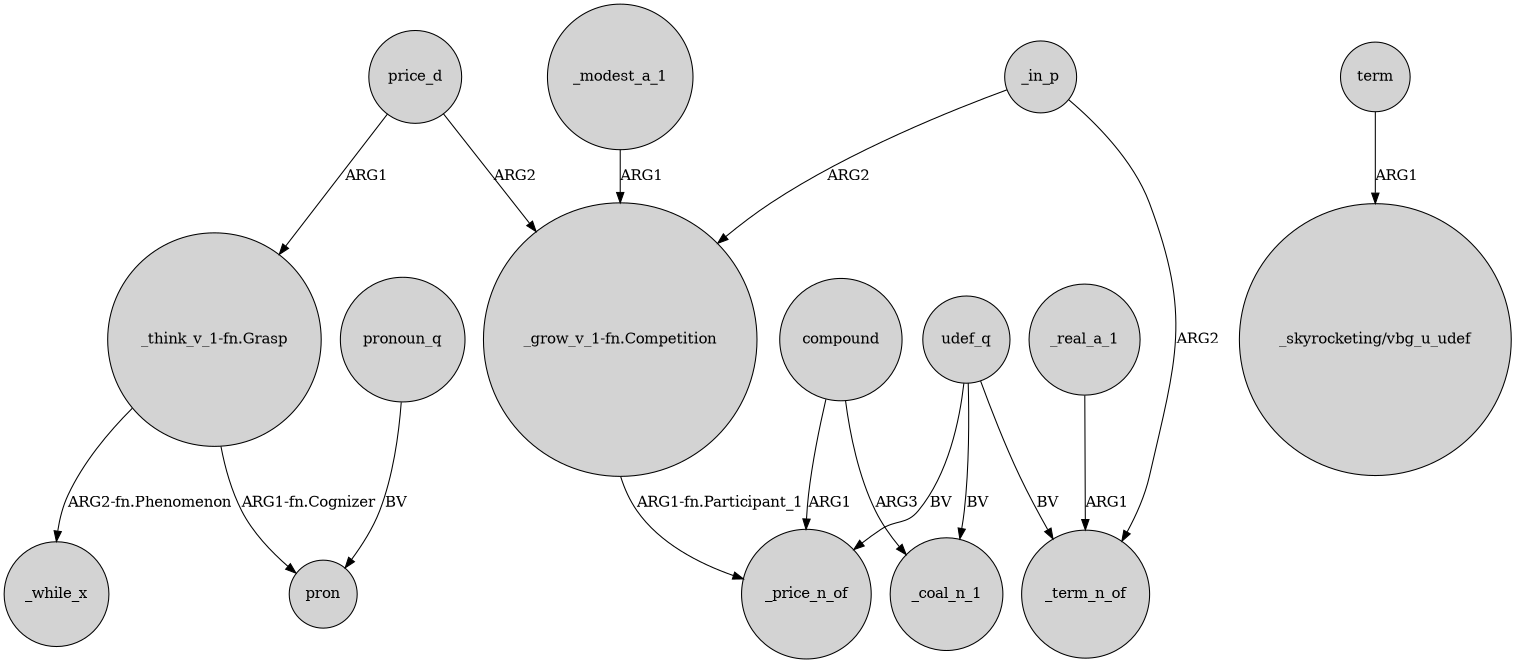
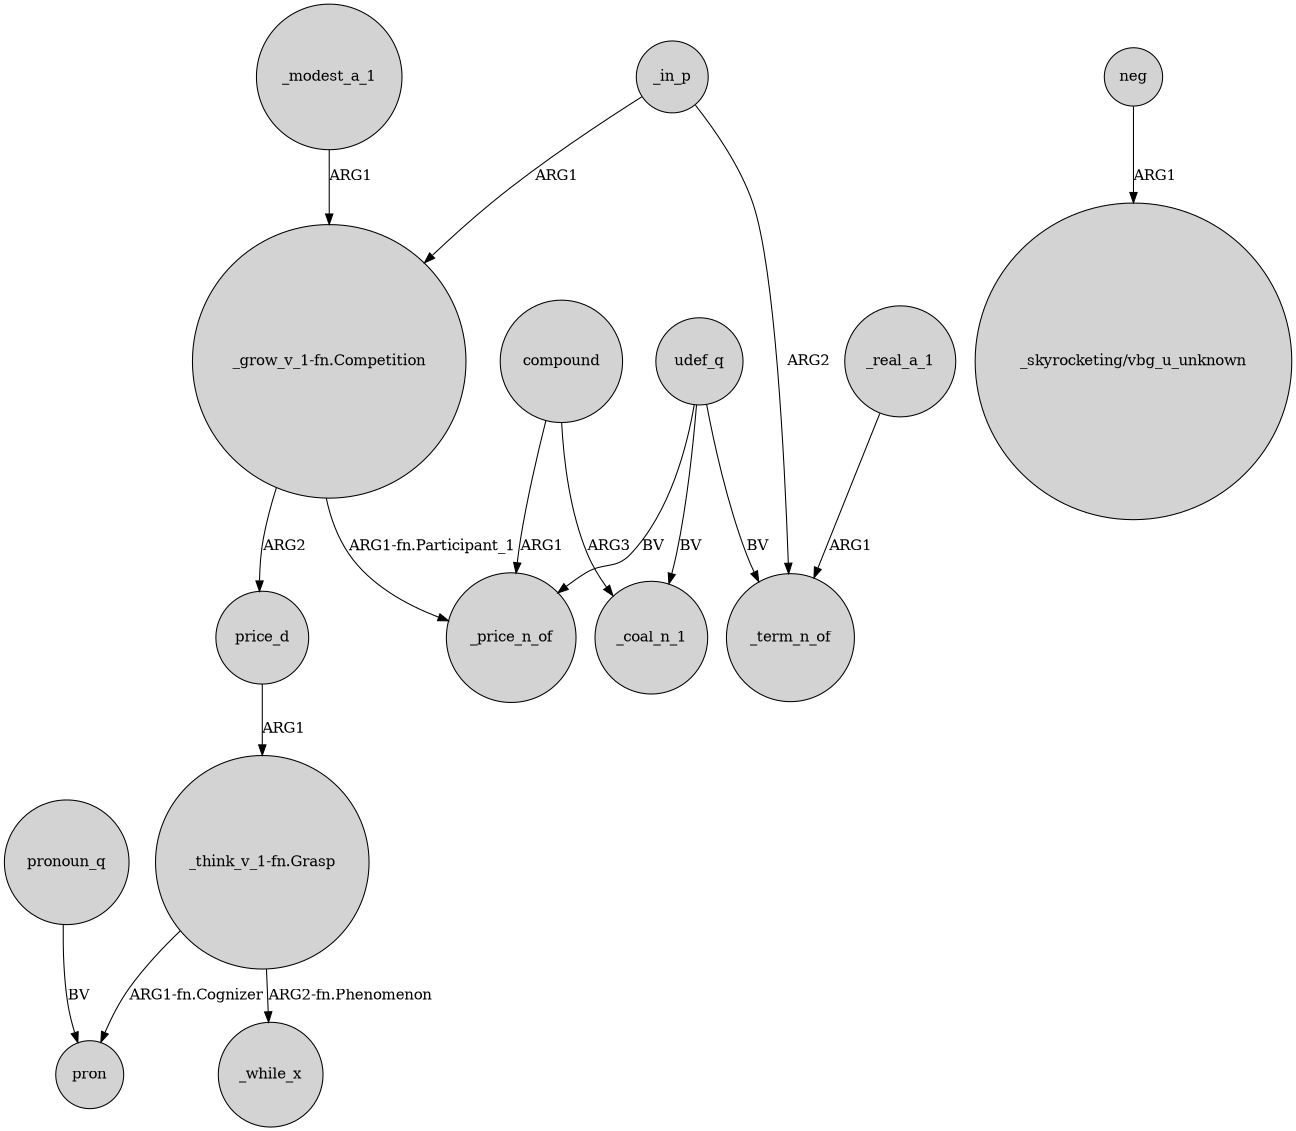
node "term": label "term" -> "neg"
edge "price_d" -> "_grow_v_1-fn.Competition": reversed
edge "_in_p" -> "_grow_v_1-fn.Competition": label "ARG2" -> "ARG1"
node "_skyrocketing/vbg_u_udef": label "_skyrocketing/vbg_u_udef" -> "_skyrocketing/vbg_u_unknown"
